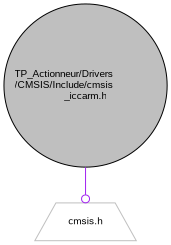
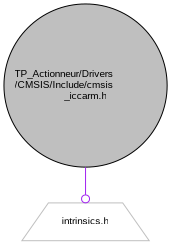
node "cmsis.h": label "cmsis.h" -> "intrinsics.h"
